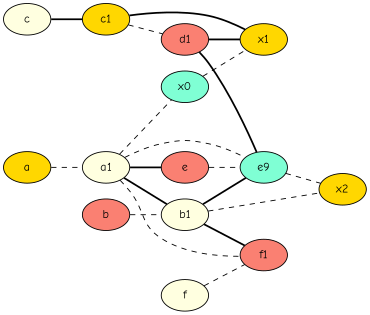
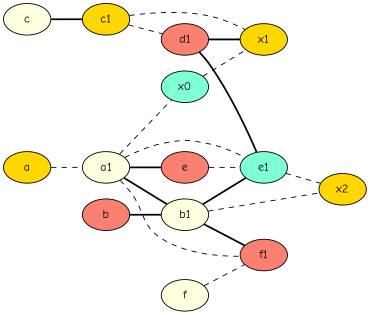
edge "c1" -- "x1": style bold -> dashed
node "e9": label "e9" -> "e1"
edge "b" -- "b1": style dashed -> bold
